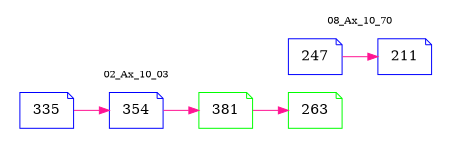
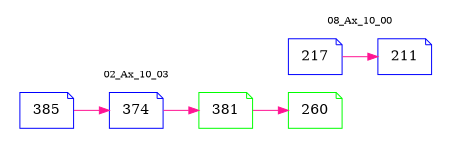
cluster "08_Ax_10_70": label "08_Ax_10_70" -> "08_Ax_10_00"
node "247": label "247" -> "217"
node "335": label "335" -> "385"
node "354": label "354" -> "374"
node "263": label "263" -> "260"
